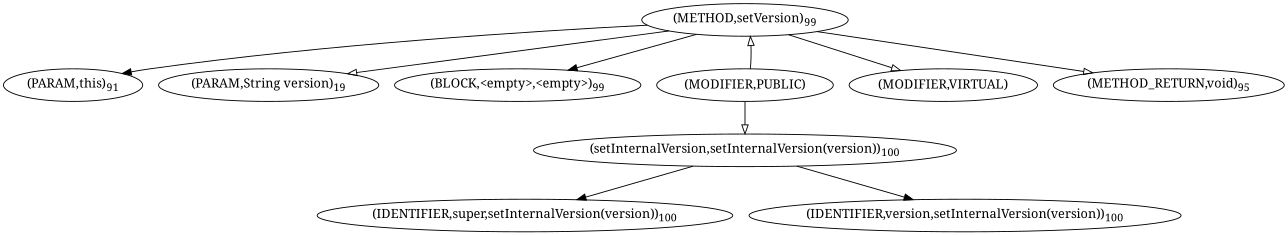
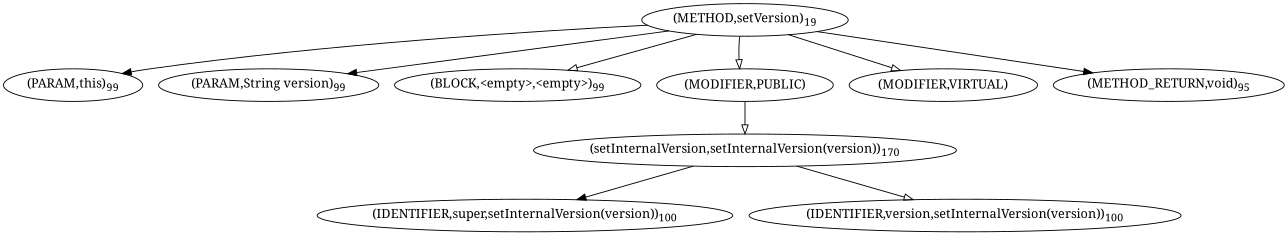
node "(METHOD,setVersion)": text "99" -> "19"
edge "(METHOD,setVersion)" -> "(BLOCK,<empty>,<empty>)": arrowhead normal -> onormal
edge "(METHOD,setVersion)" -> "(PARAM,String version)": arrowhead onormal -> normal
edge "(METHOD,setVersion)" -> "(METHOD_RETURN,void)": arrowhead onormal -> normal
edge "(MODIFIER,PUBLIC)" -> "(METHOD,setVersion)": reversed
node "(PARAM,this)": text "91" -> "99"
node "(PARAM,String version)": text "19" -> "99"
node "(setInternalVersion,setInternalVersion(version))": text "100" -> "170"
edge "(setInternalVersion,setInternalVersion(version))" -> "(IDENTIFIER,version,setInternalVersion(version))": arrowhead normal -> onormal
